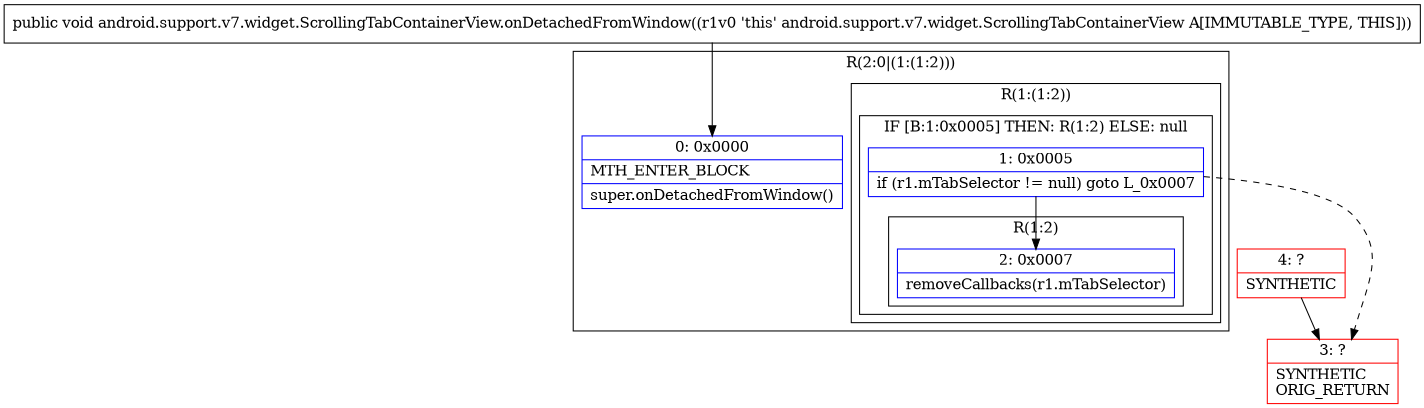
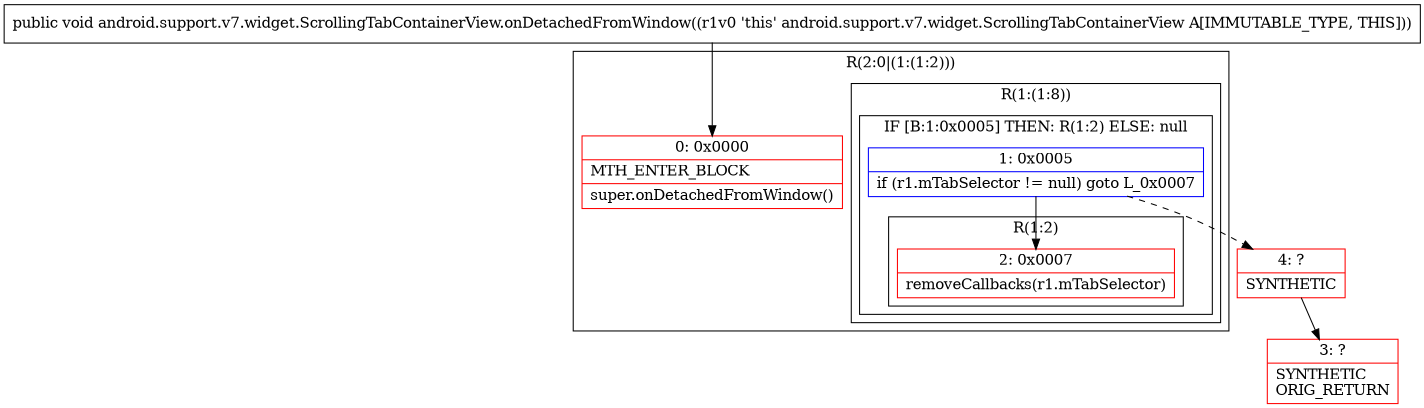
cluster "R(1:(1:2))": label "R(1:(1:2))" -> "R(1:(1:8))"
node "0: 0x0000": color blue -> red
edge "1: 0x0005" -> "3: ?": now "1: 0x0005" -> "4: ?"
node "2: 0x0007": color blue -> red
